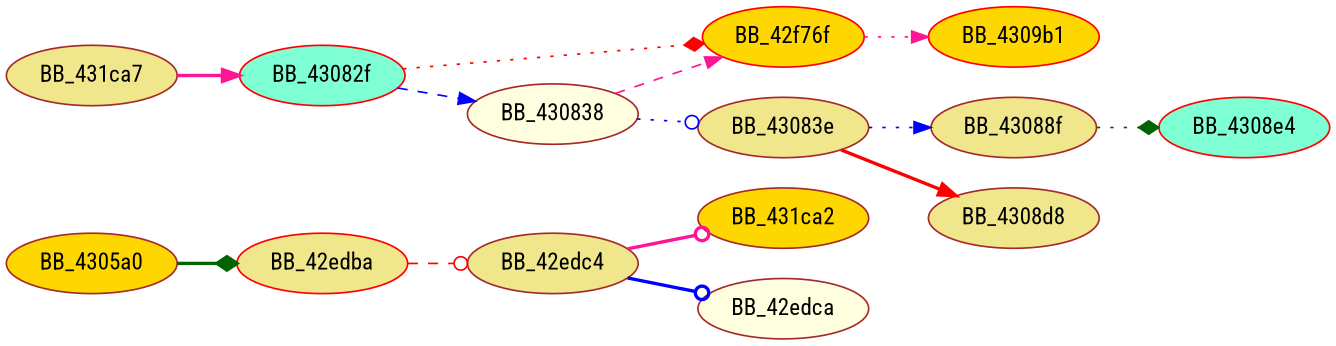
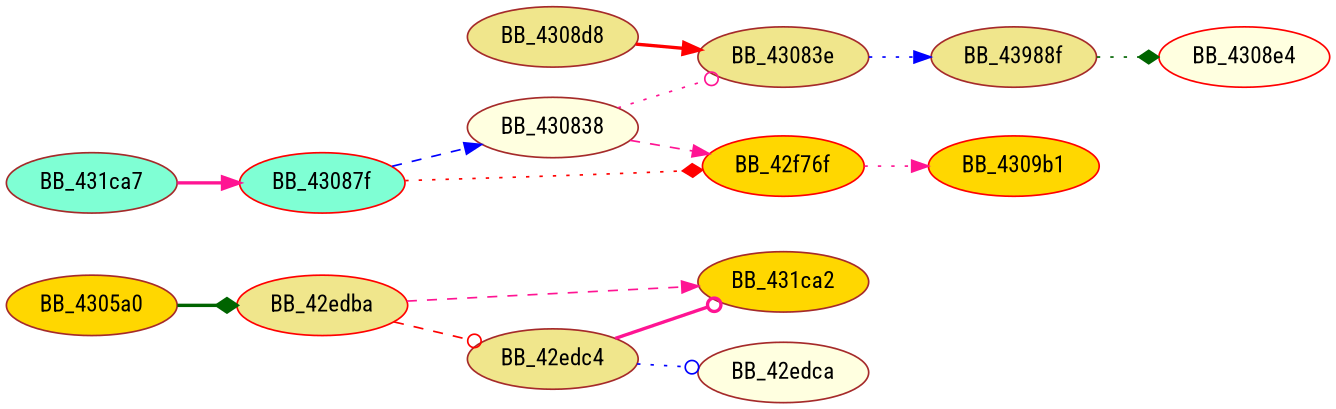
node "BB_431ca7": fillcolor khaki -> aquamarine
node "BB_43082f": label "BB_43082f" -> "BB_43087f"
edge "BB_430838" -> "BB_43083e": color blue -> deeppink
node "BB_43088f": label "BB_43088f" -> "BB_43988f"
node "BB_4308e4": fillcolor aquamarine -> lightyellow
edge "BB_43083e" -> "BB_4308d8": reversed
edge "BB_42edc4" -> "BB_42edca": style bold -> dotted
edge "BB_42edba" -> "BB_431ca2": added
